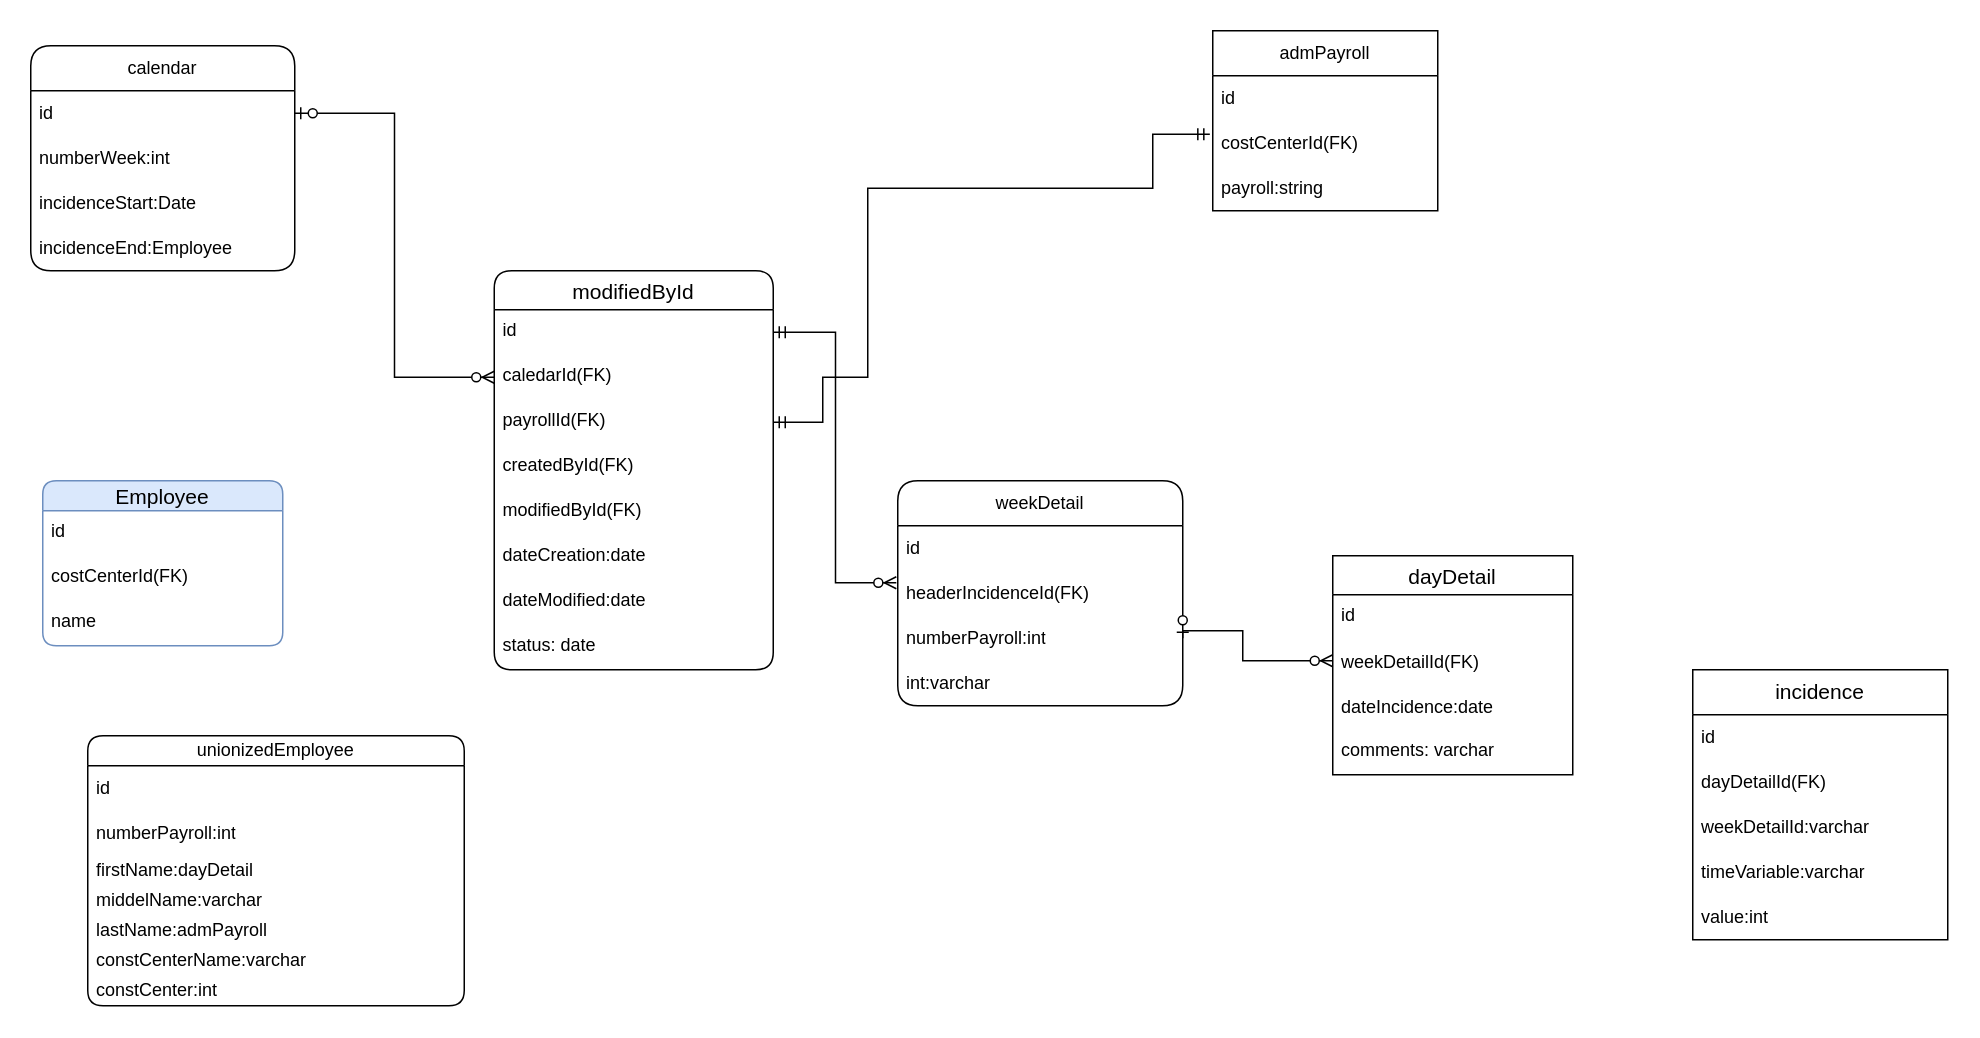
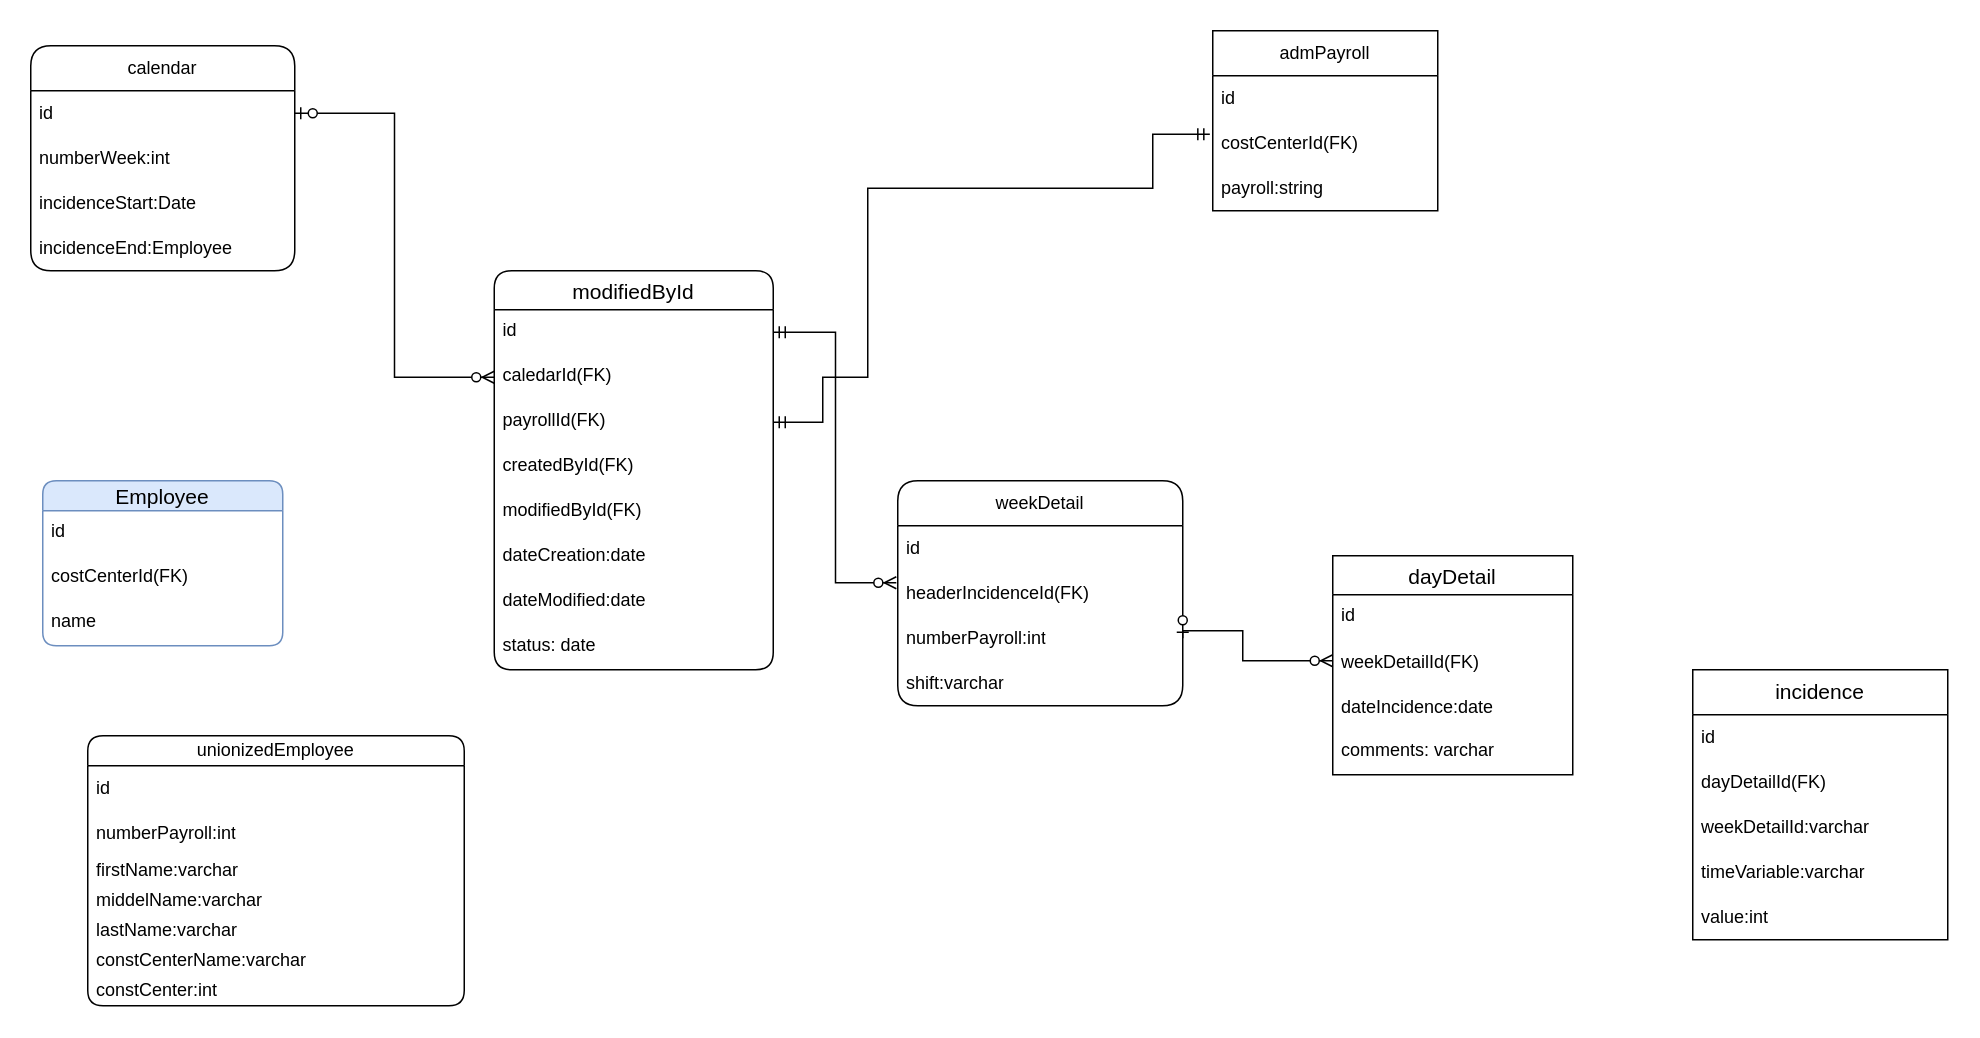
node "int:varchar": label "int:varchar" -> "shift:varchar"
node "firstName:dayDetail": label "firstName:dayDetail" -> "firstName:varchar"
node "lastName:admPayroll": label "lastName:admPayroll" -> "lastName:varchar"
